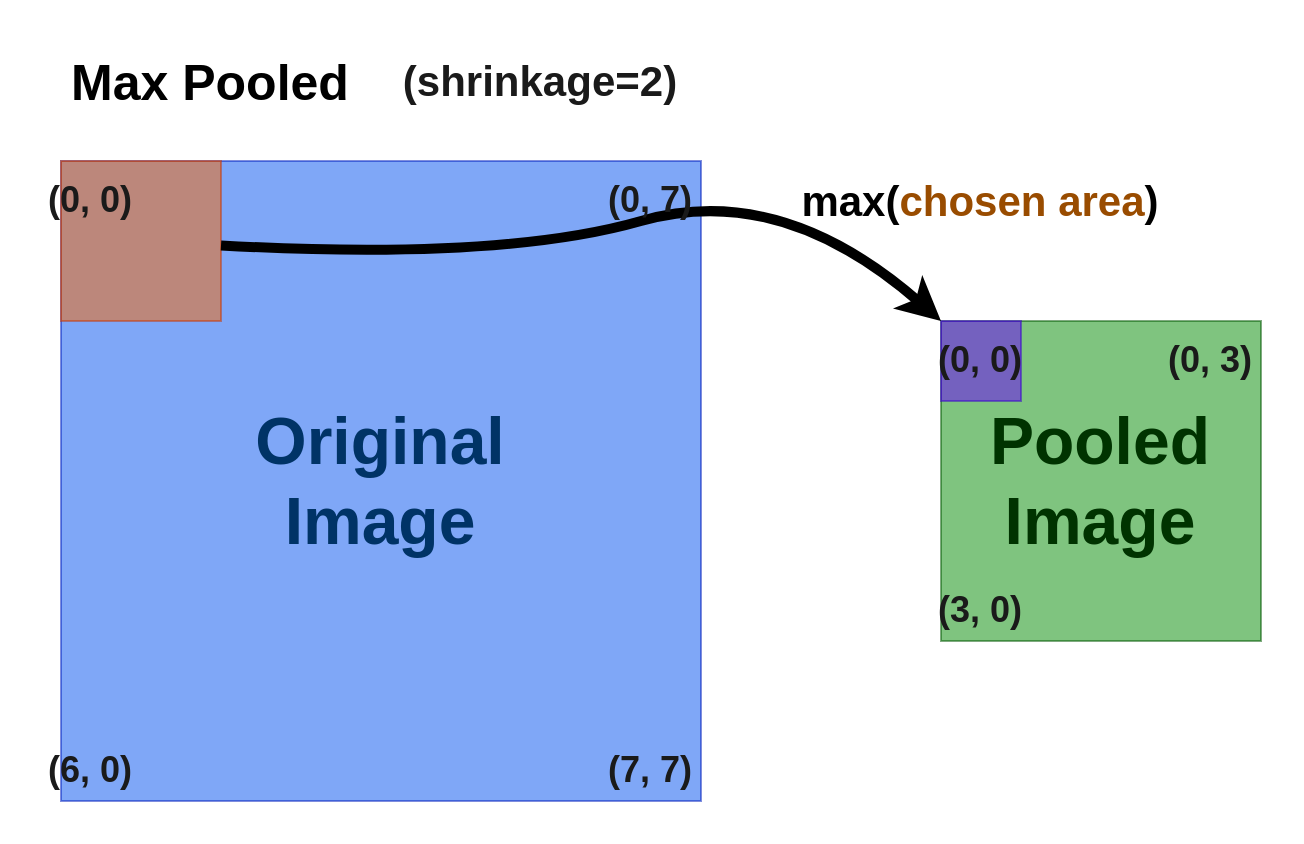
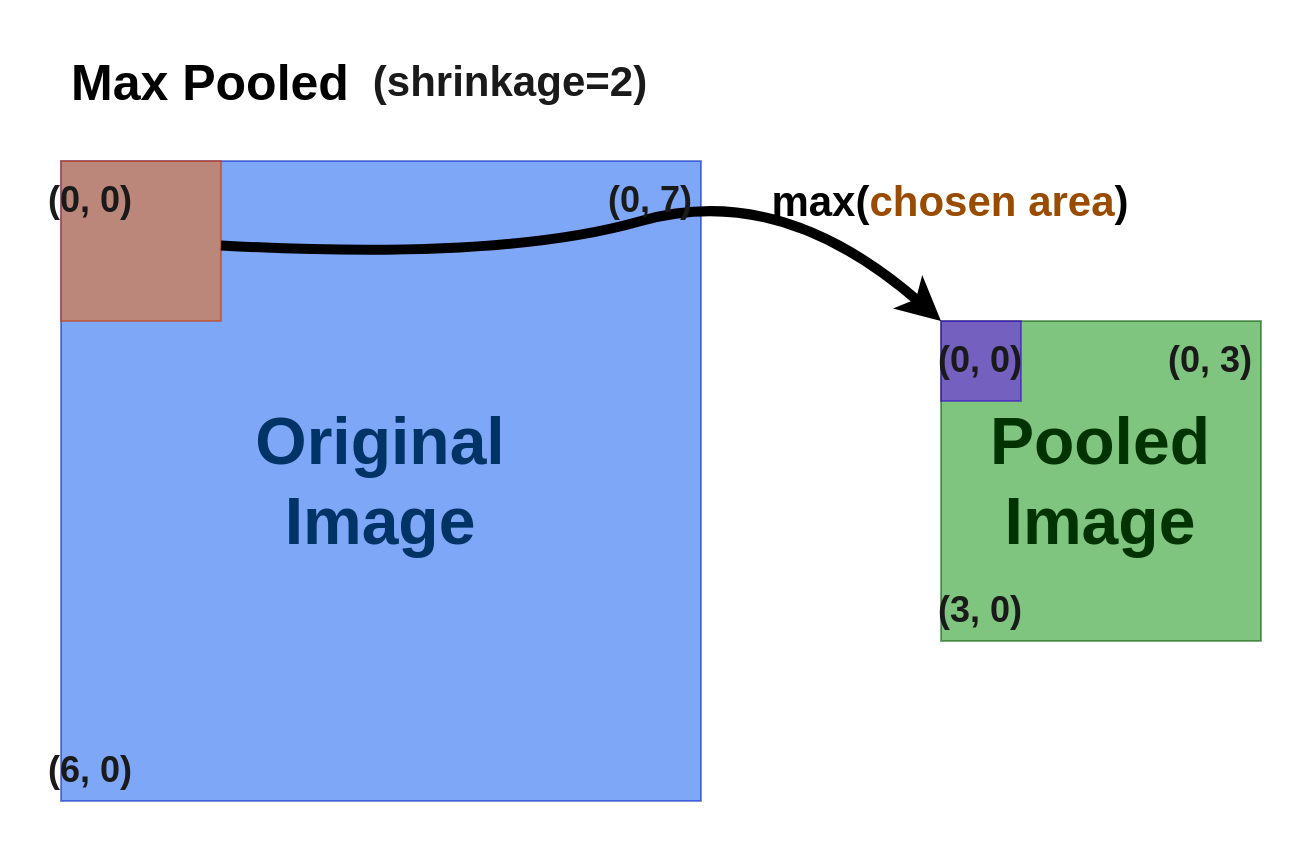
node "(shrinkage=2)": moved (541, 81) -> (511, 81)
node "max(chosen area)": moved (981, 201) -> (951, 201)
node "(7, 7)": removed
